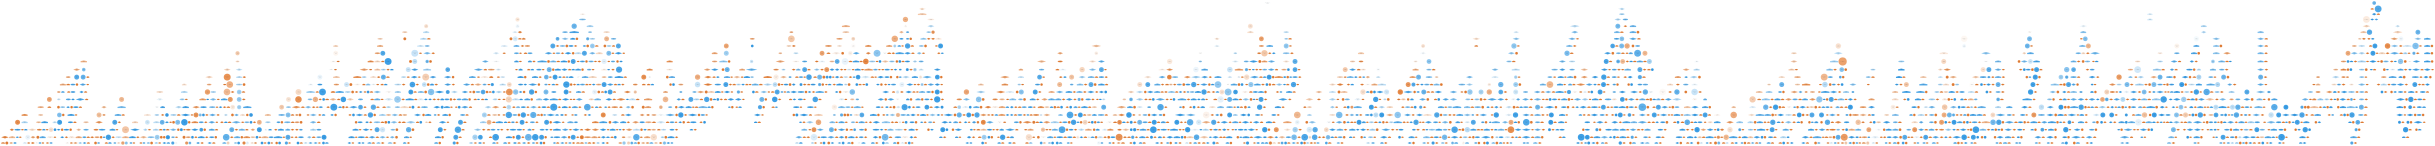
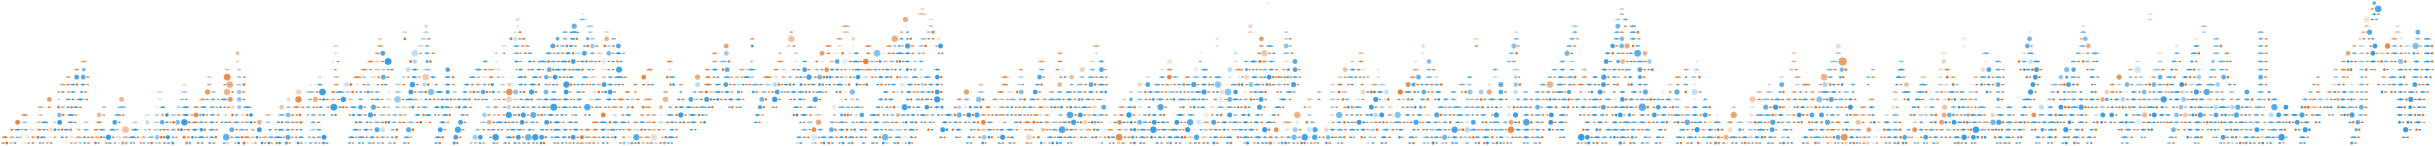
node "AGE <= 0.69 gini = 0.1 samples = 146 value = [13, 221]": fillcolor #399de5f0 -> #e581390b
